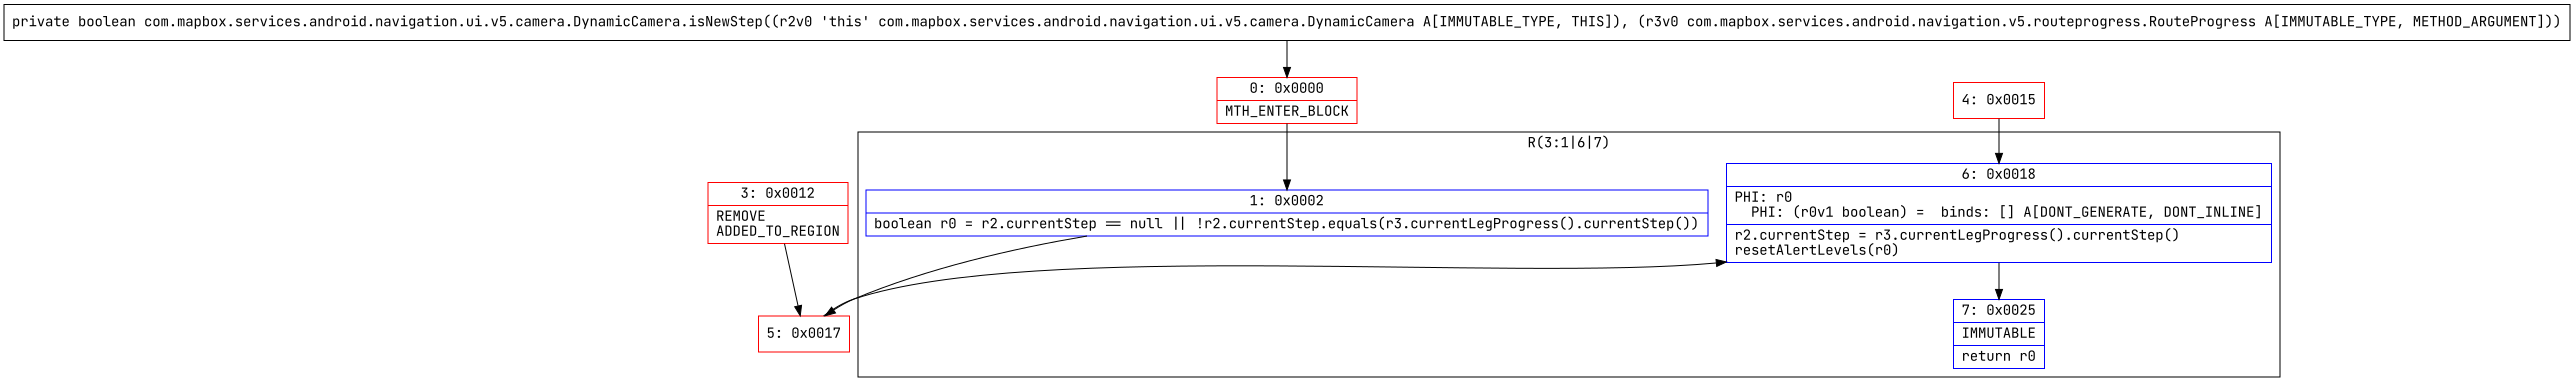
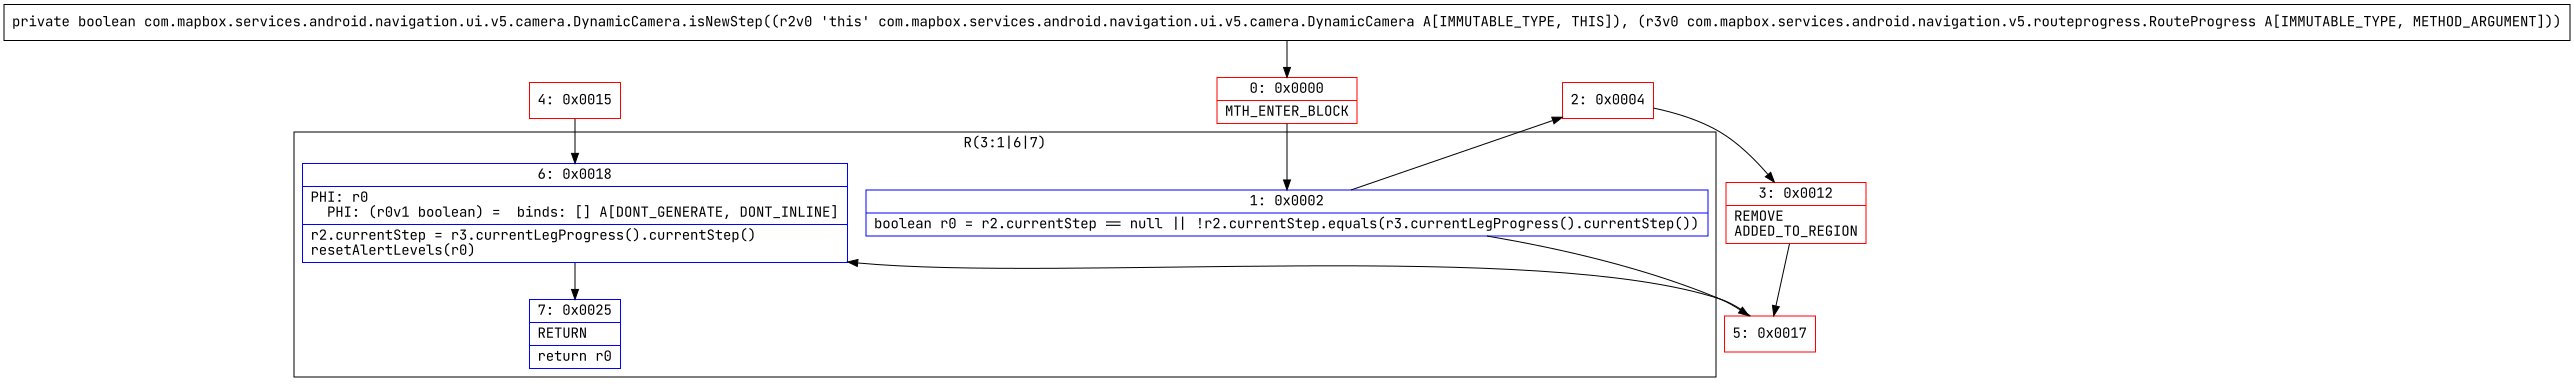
node "2: 0x0004": added
node "7: 0x0025": text "IMMUTABLE" -> "RETURN"
